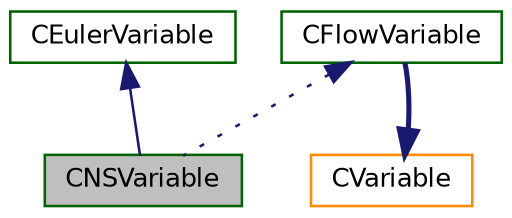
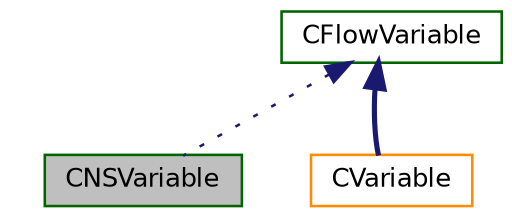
node "CEulerVariable": removed
edge "CFlowVariable" -> "CVariable": reversed
